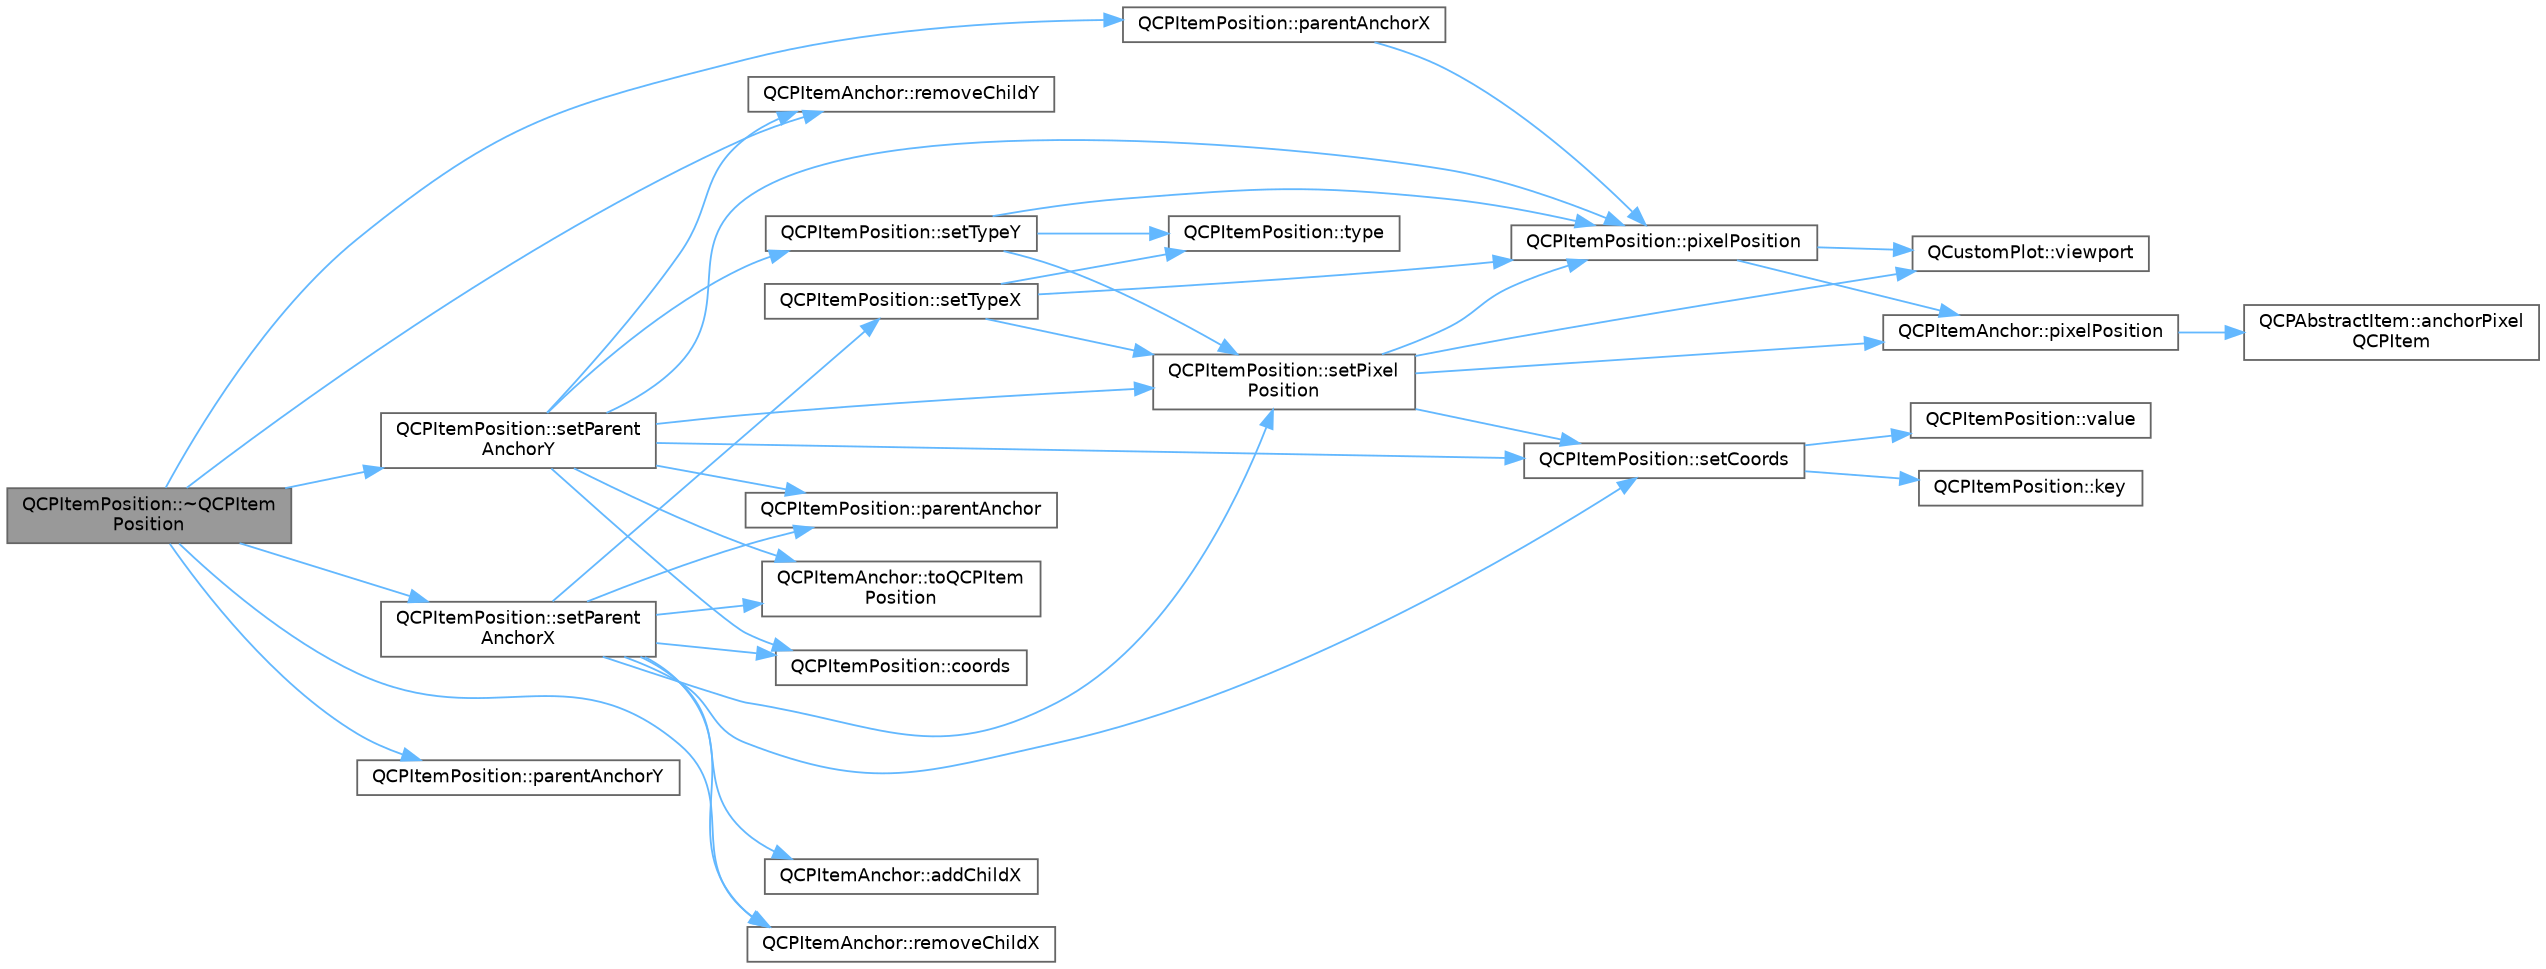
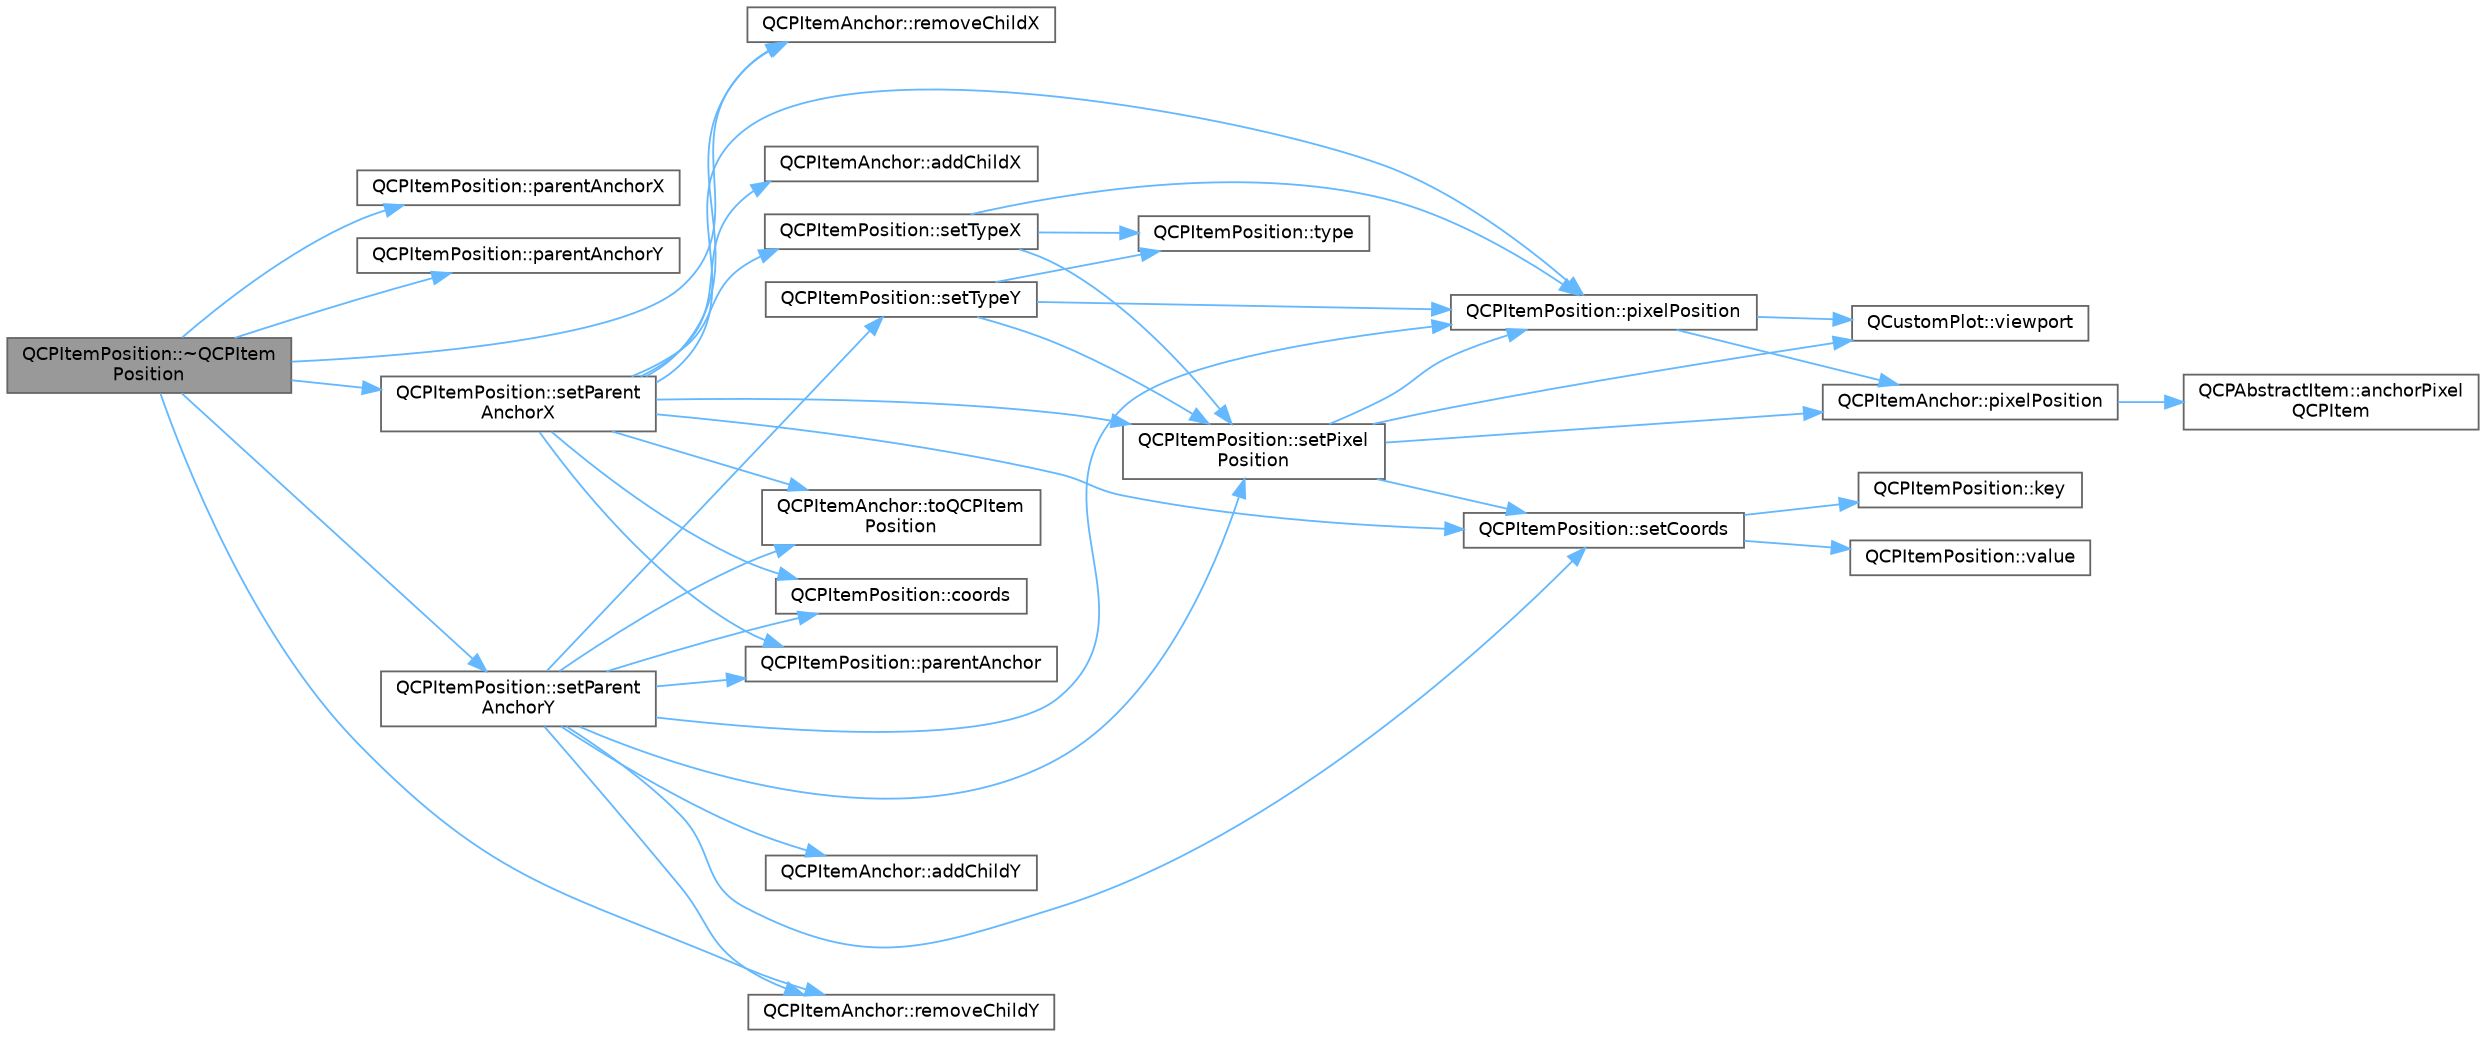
edge "QCPItemPosition::parentAnchorX" -> "QCPItemPosition::pixelPosition": now "QCPItemPosition::setParent AnchorX" -> "QCPItemPosition::pixelPosition"
node "QCPItemAnchor::addChildY": added
